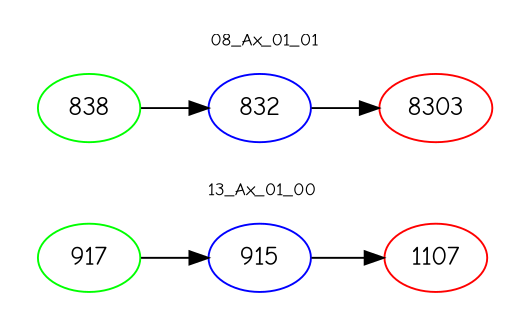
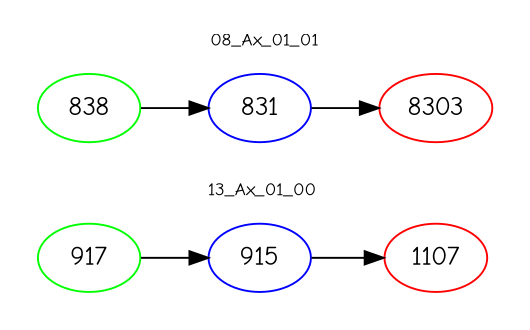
node "832": label "832" -> "831"
